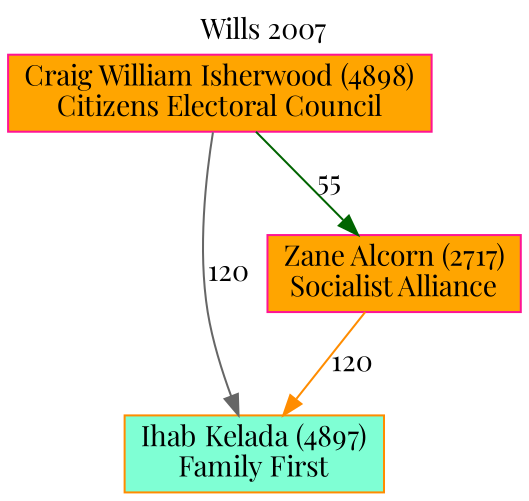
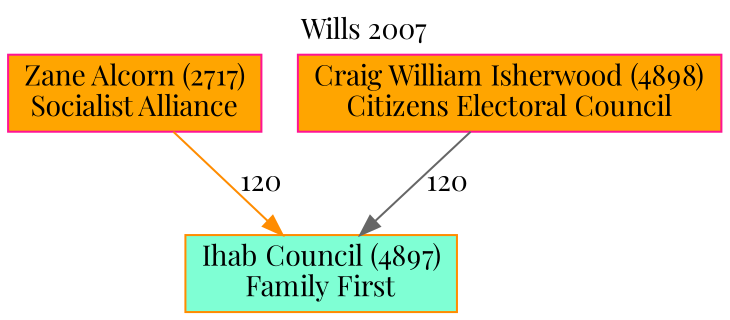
edge "Craig William Isherwood (4898) Citizens Electoral Council" -> "Zane Alcorn (2717) Socialist Alliance": removed, label "55"
node "Ihab Kelada (4897) Family First": label "Ihab Kelada (4897) Family First" -> "Ihab Council (4897) Family First"
